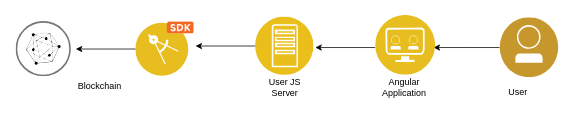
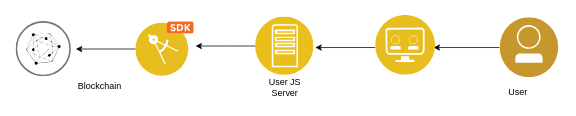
node "Angular Application": removed
